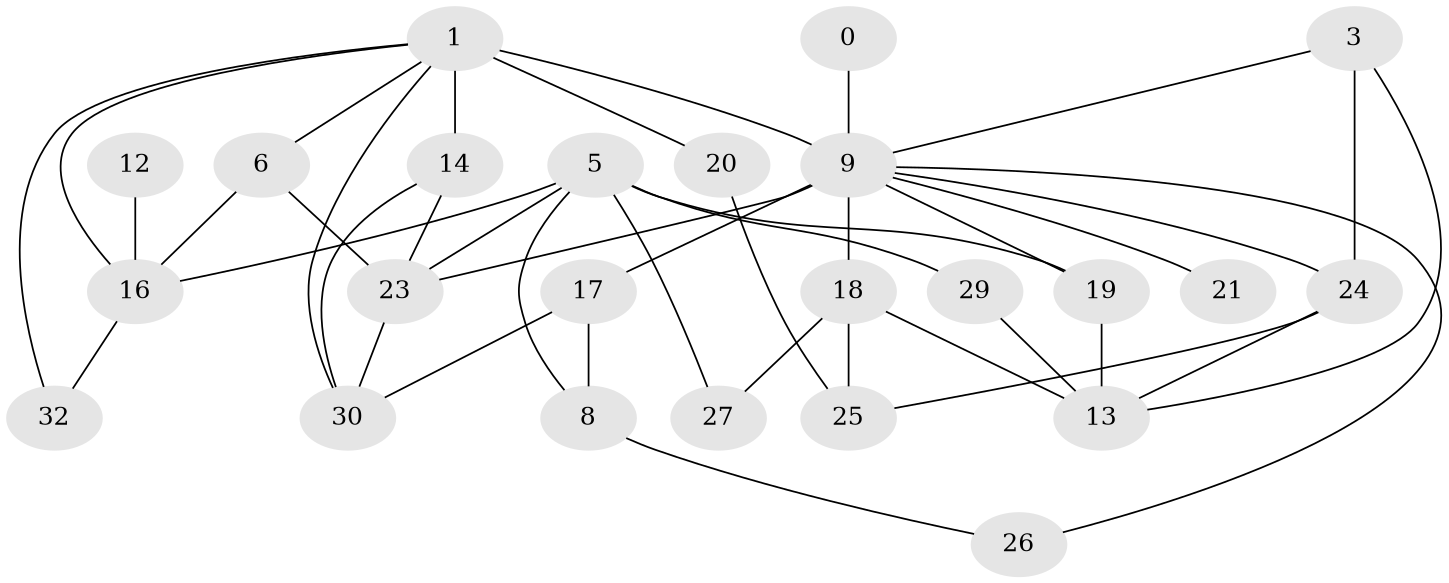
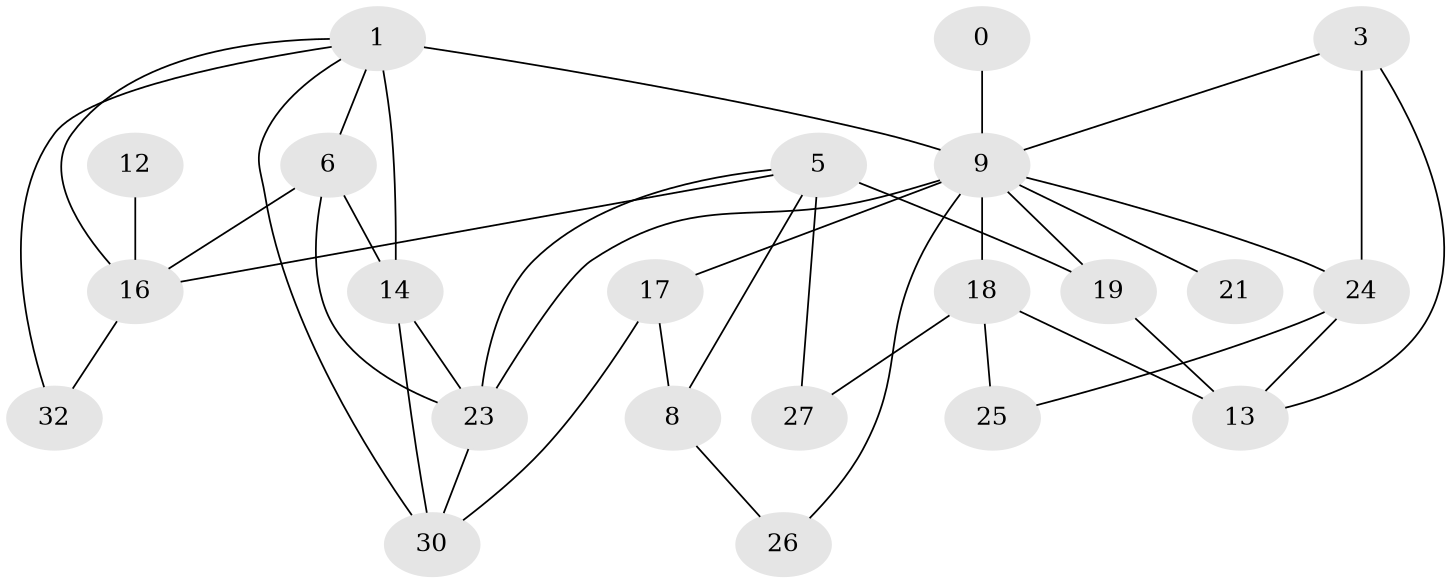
node "20": removed
edge "6" -- "14": added
node "29": removed
